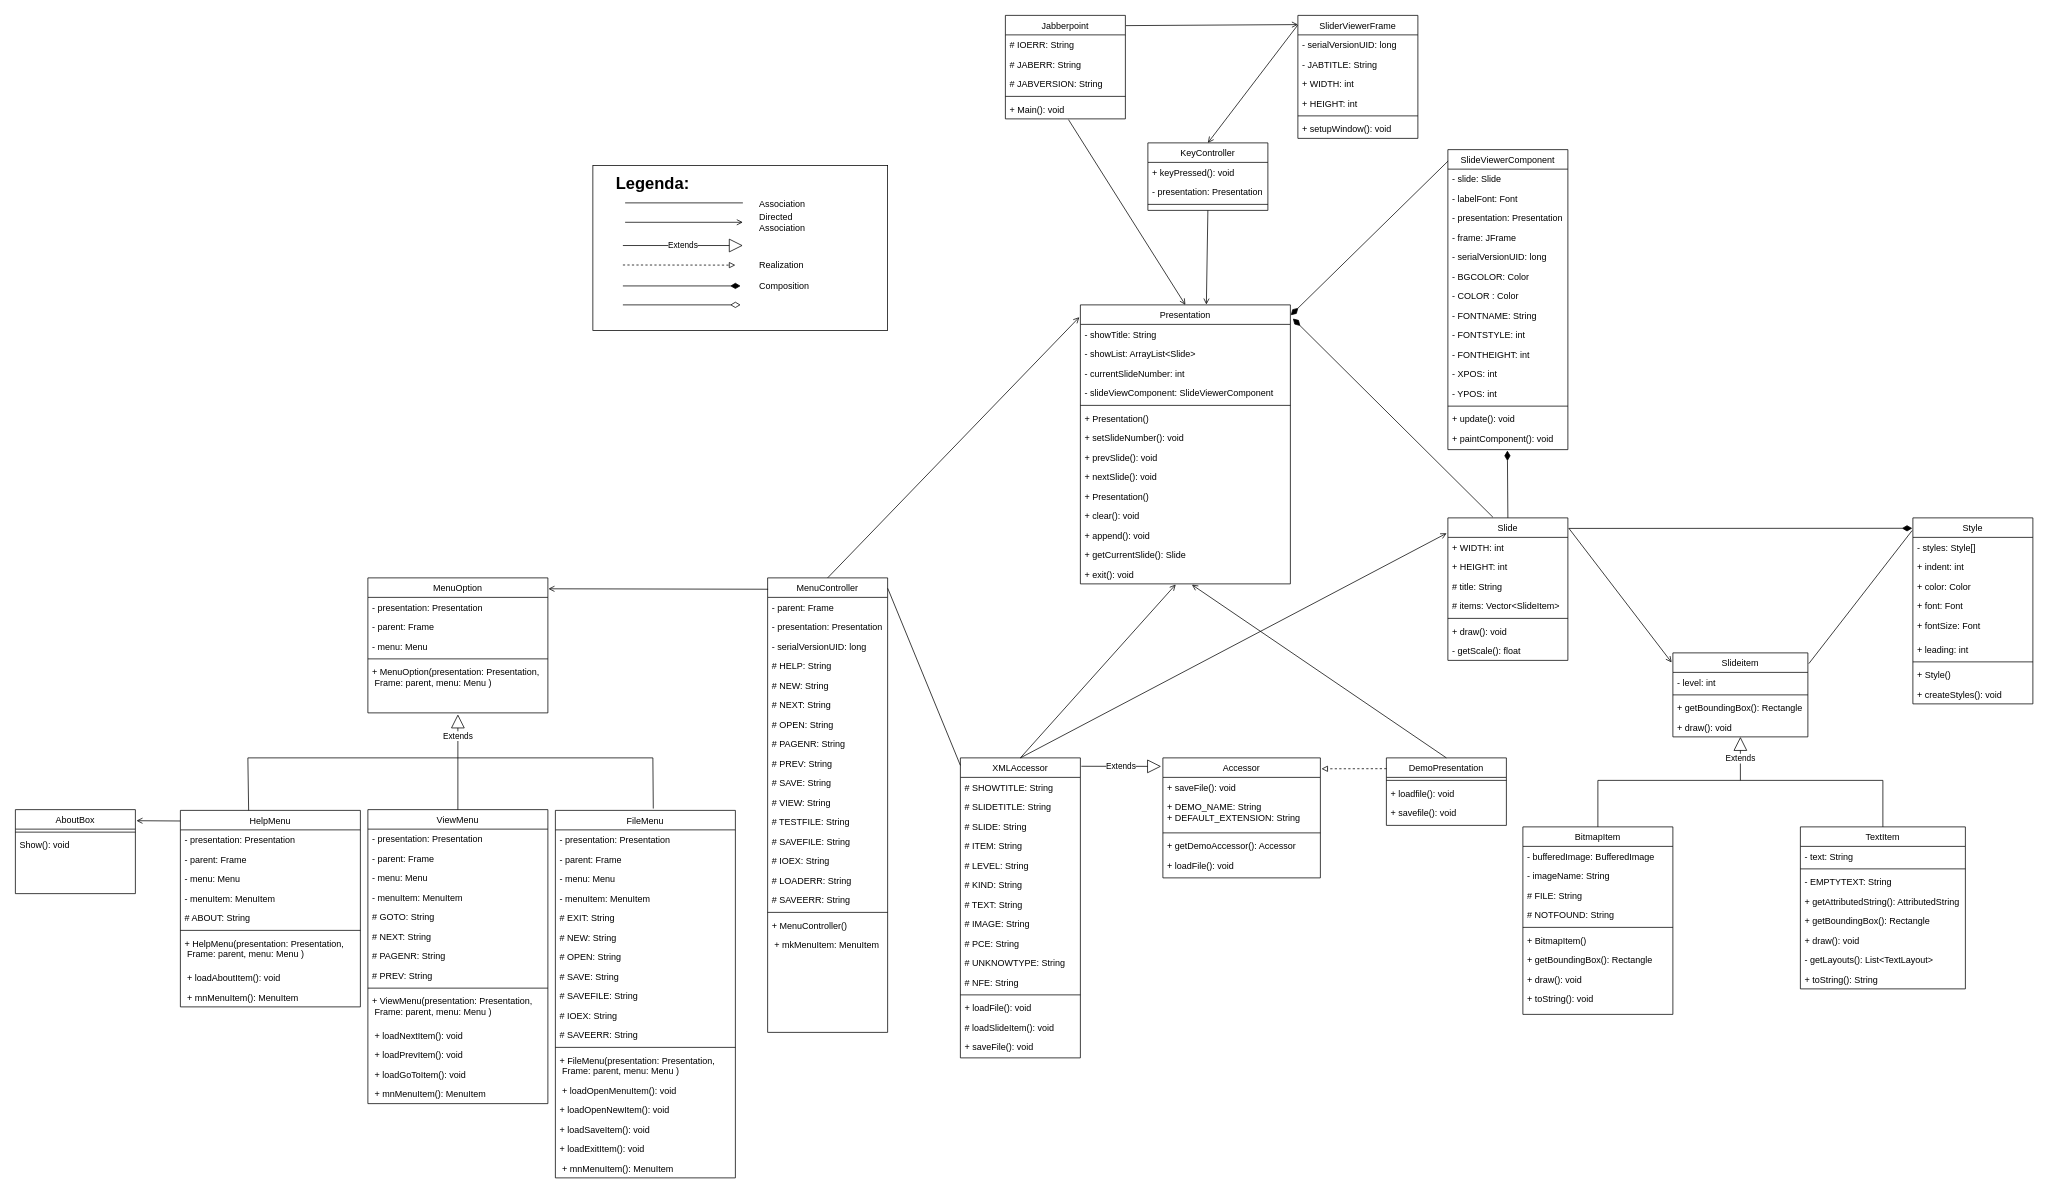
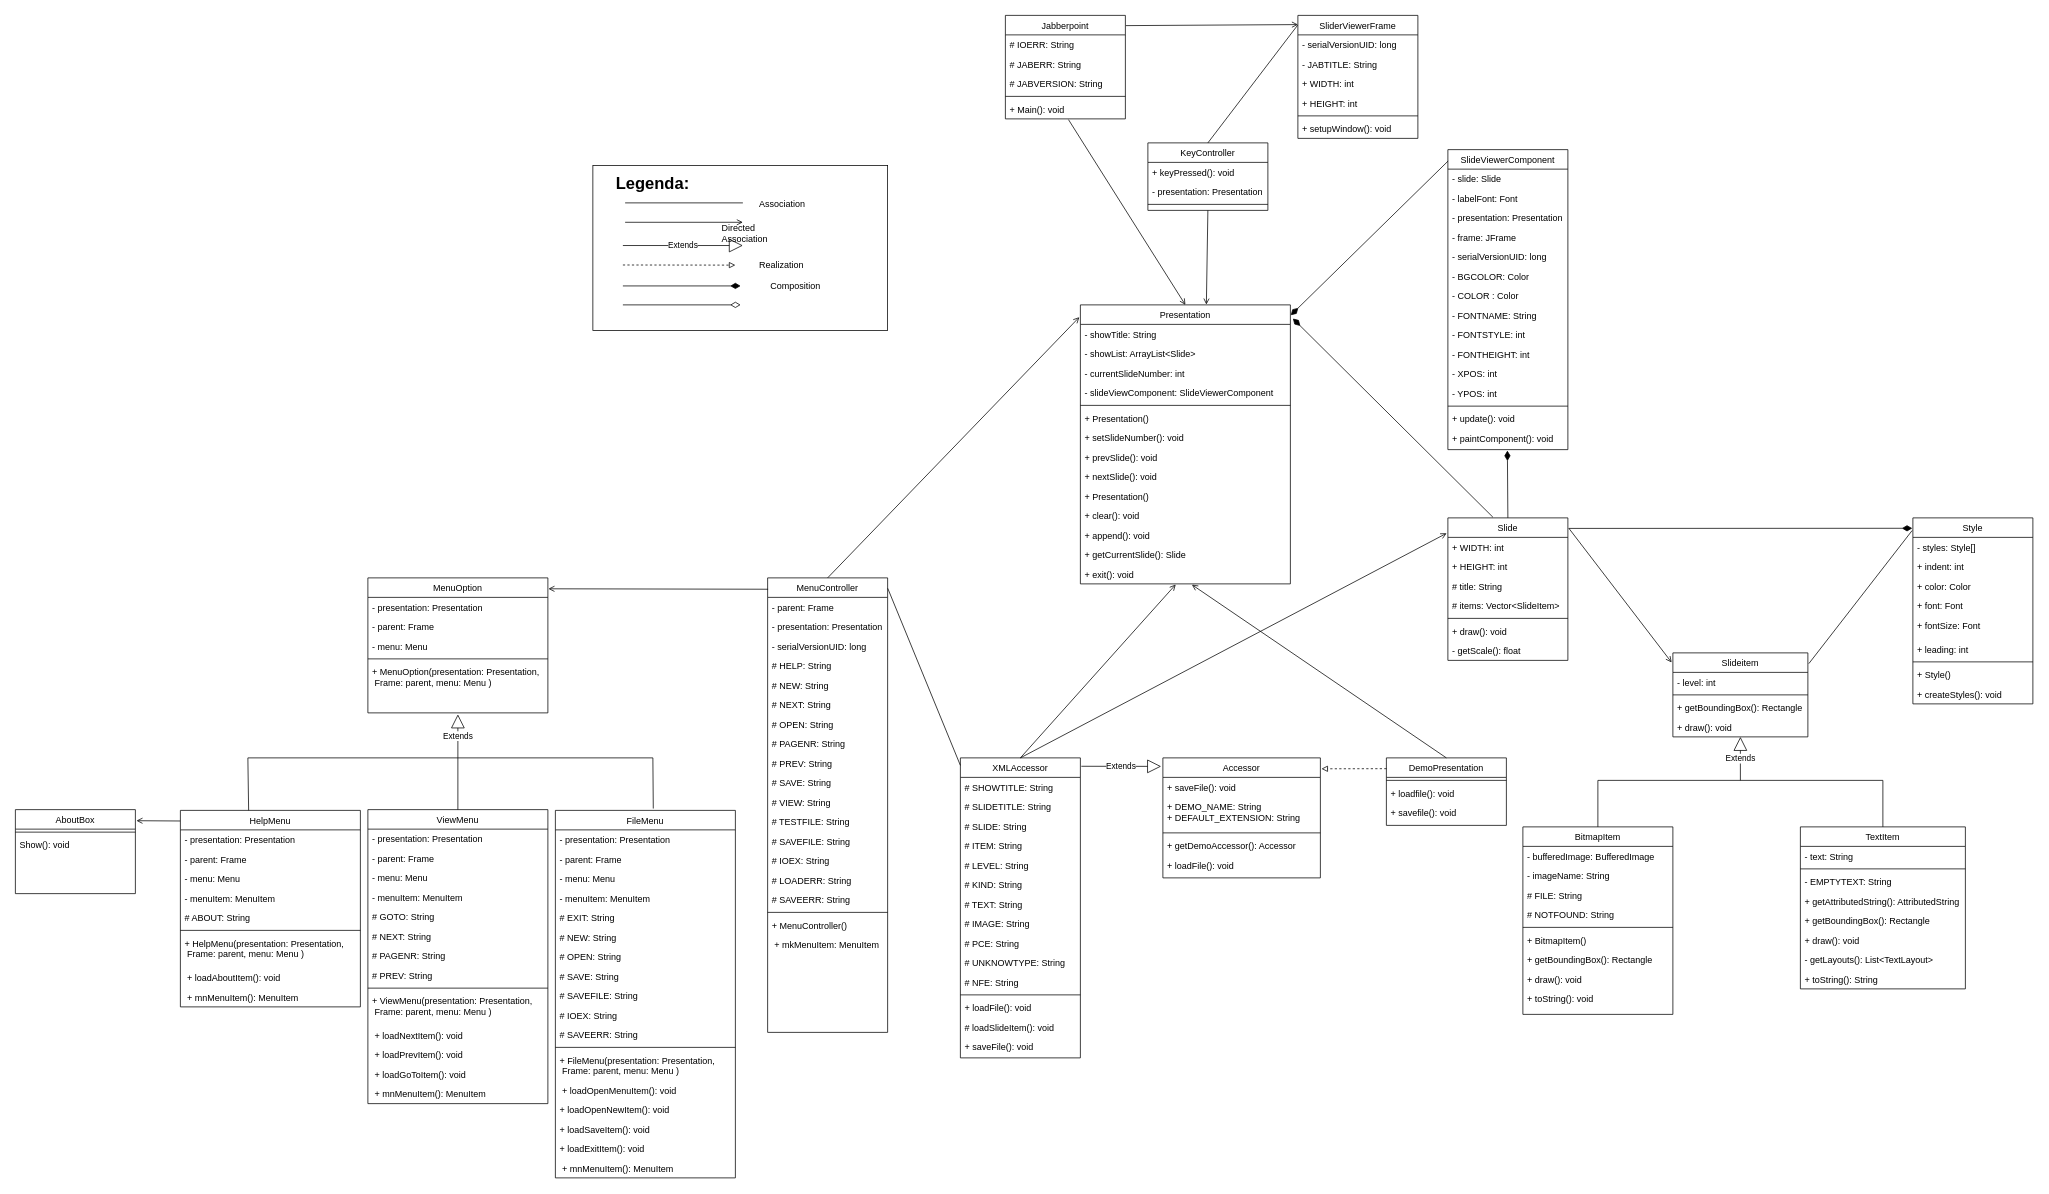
edge "SliderViewerFrame" -> "KeyController": arrowhead open -> none
node "Directed Association": moved (795, 222) -> (758, 234)
node "Composition": moved (789, 286) -> (800, 286)
